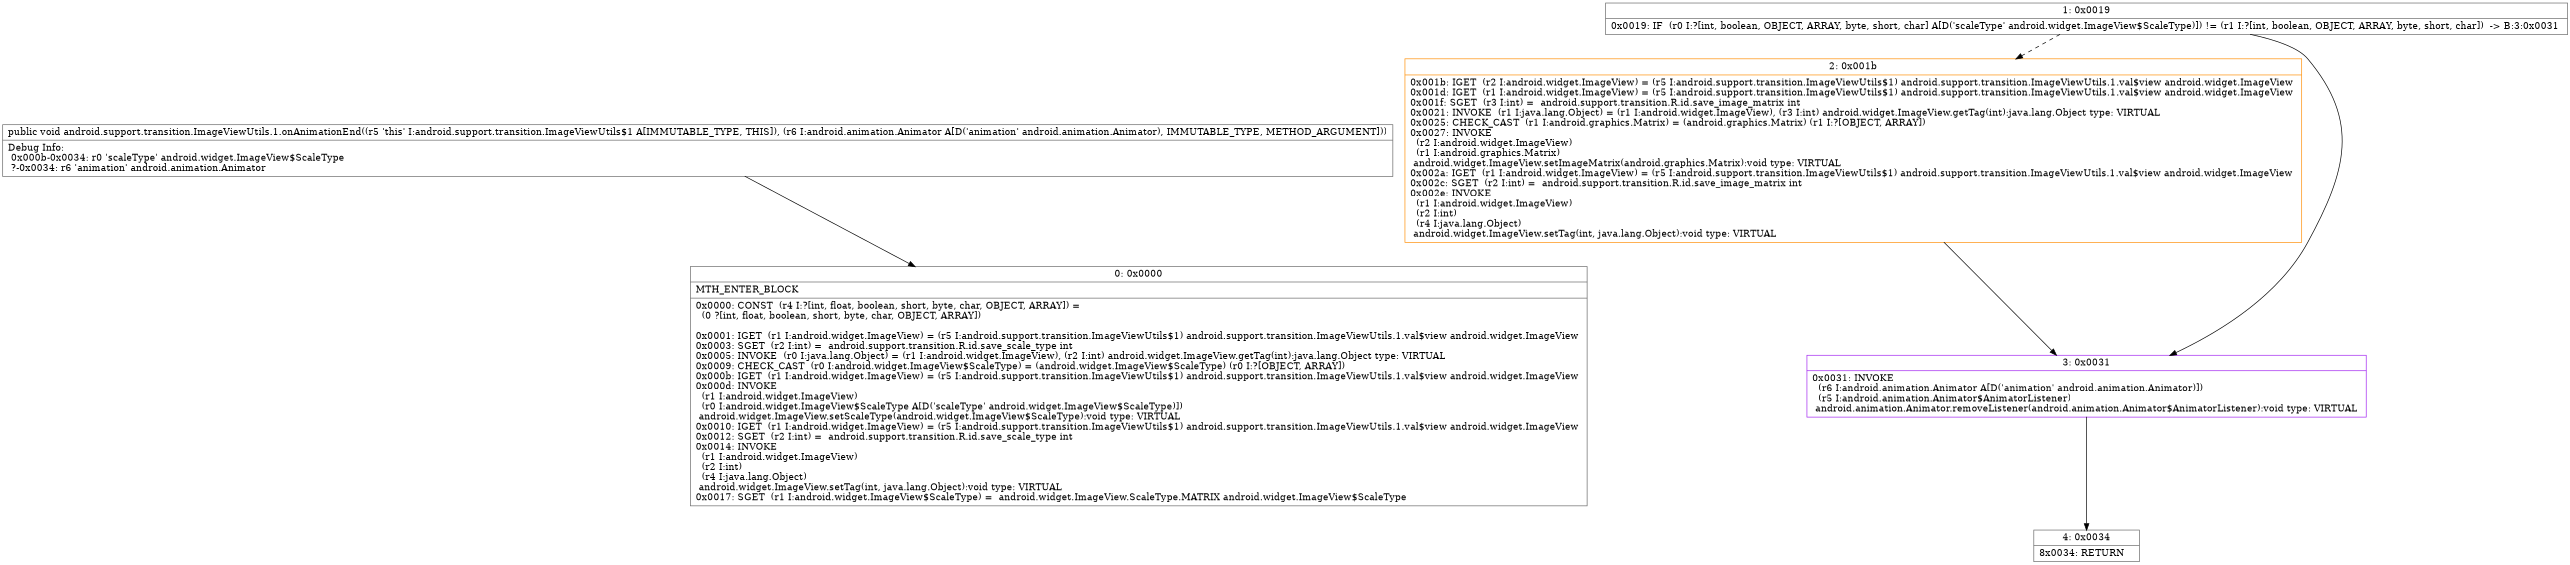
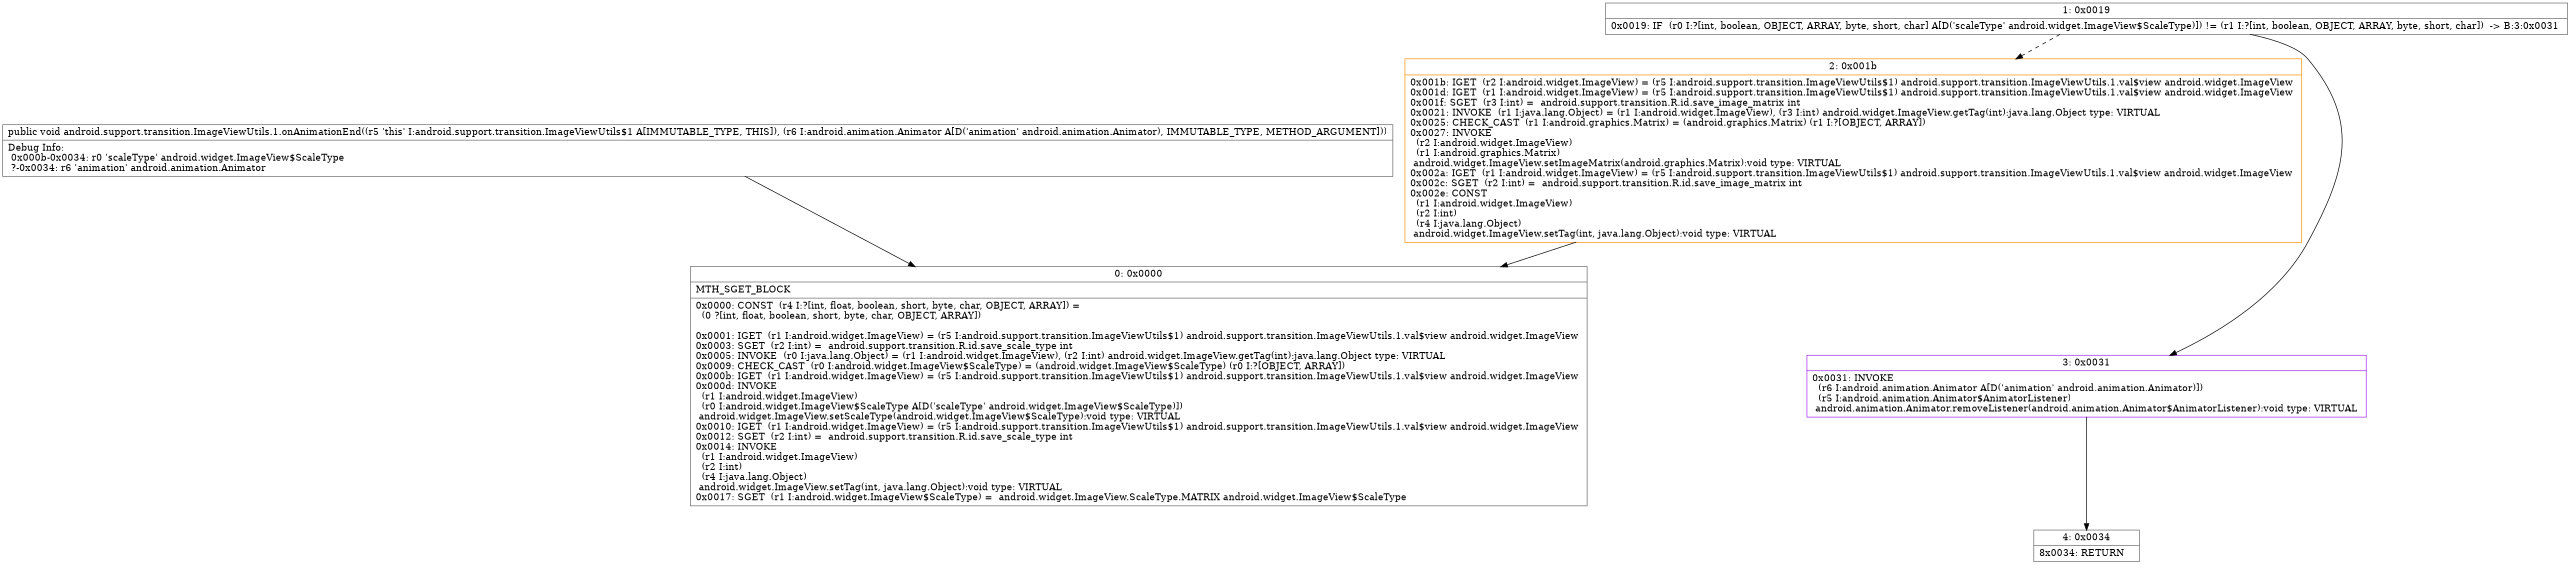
node "2: 0x001b": text "0x002e: INVOKE" -> "0x002e: CONST"
node "0: 0x0000": text "MTH_ENTER_BLOCK" -> "MTH_SGET_BLOCK"
edge "2: 0x001b" -> "3: 0x0031": now "2: 0x001b" -> "0: 0x0000"
